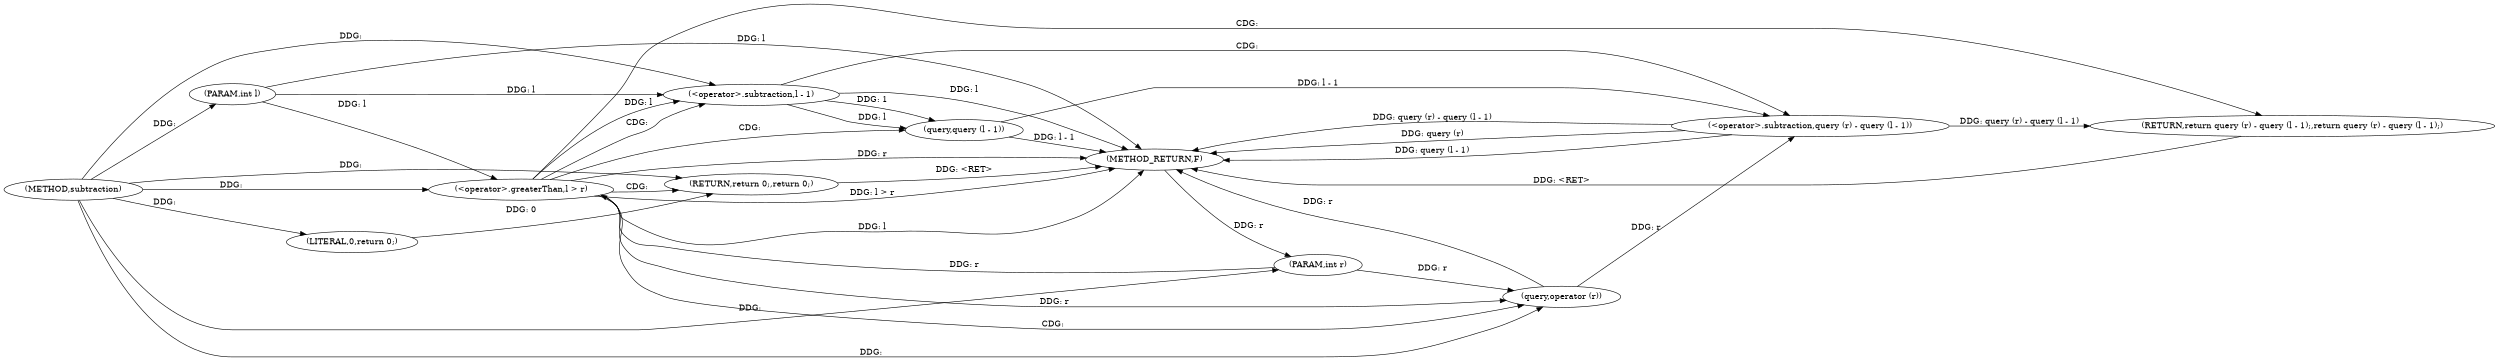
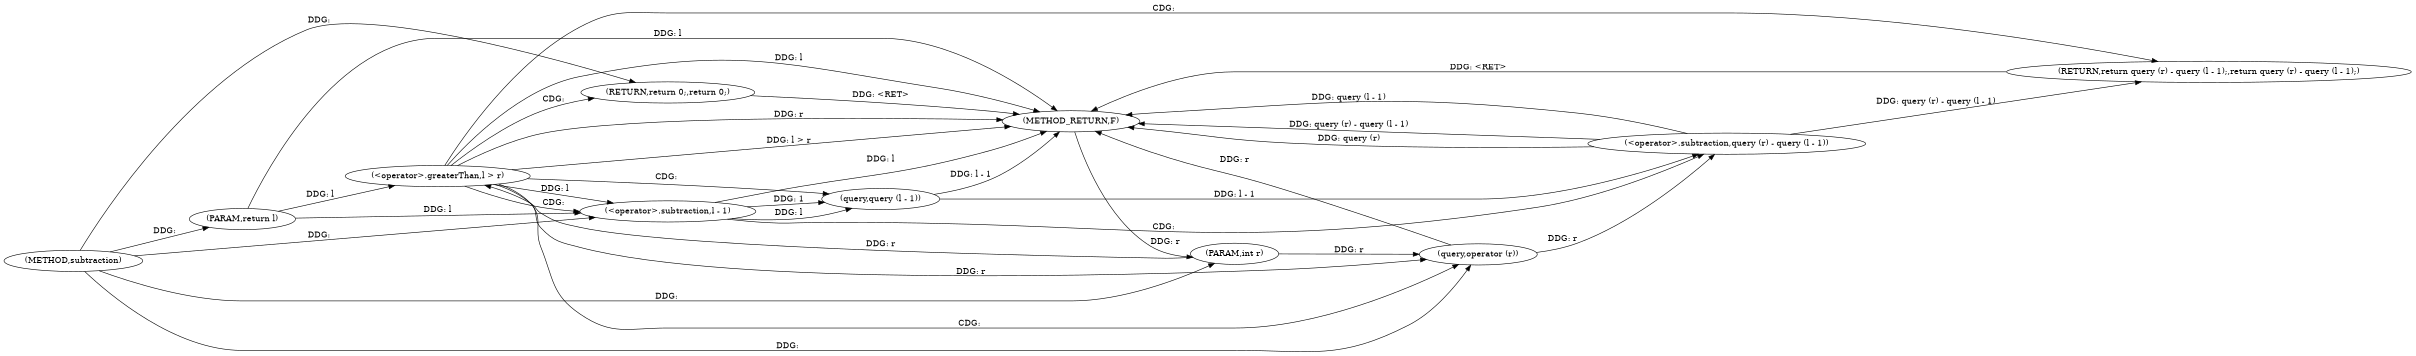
node "(PARAM,int l)": label "(PARAM,int l)" -> "(PARAM,return l)"
edge "(METHOD,subtraction)" -> "(<operator>.greaterThan,l > r)": removed, label "DDG:"
node "(LITERAL,0,return 0;)": removed
